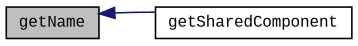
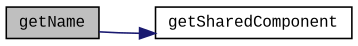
edge "getSharedComponent" -> "getName": reversed
